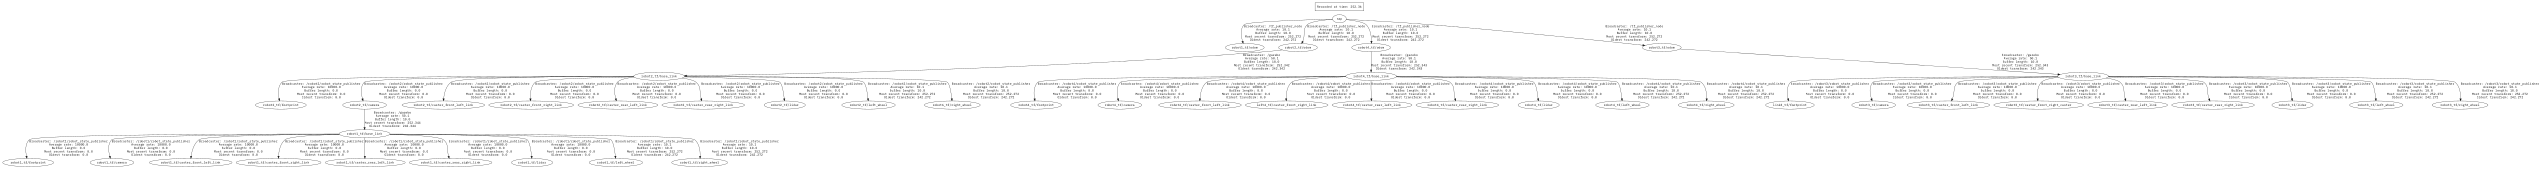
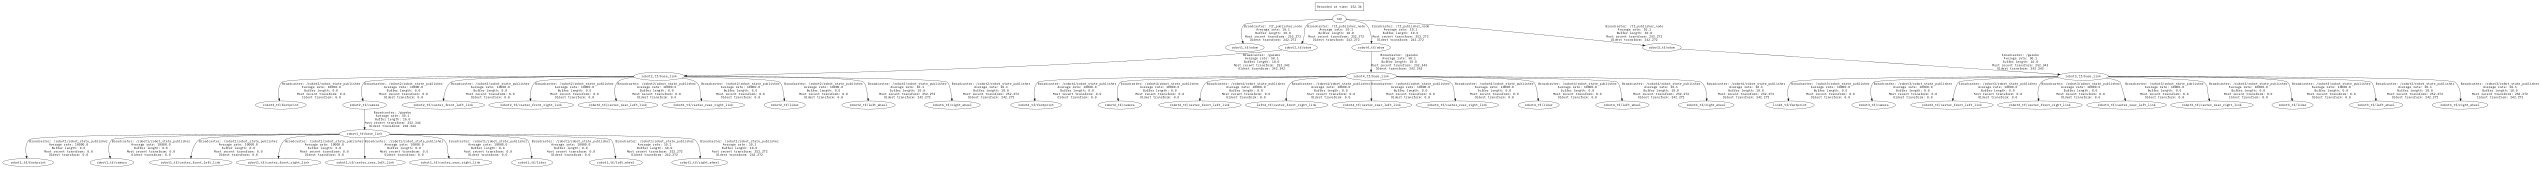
node "robot3_tf/caster_front_right_caster": label "robot3_tf/caster_front_right_caster" -> "robot3_tf/caster_front_right_link"
